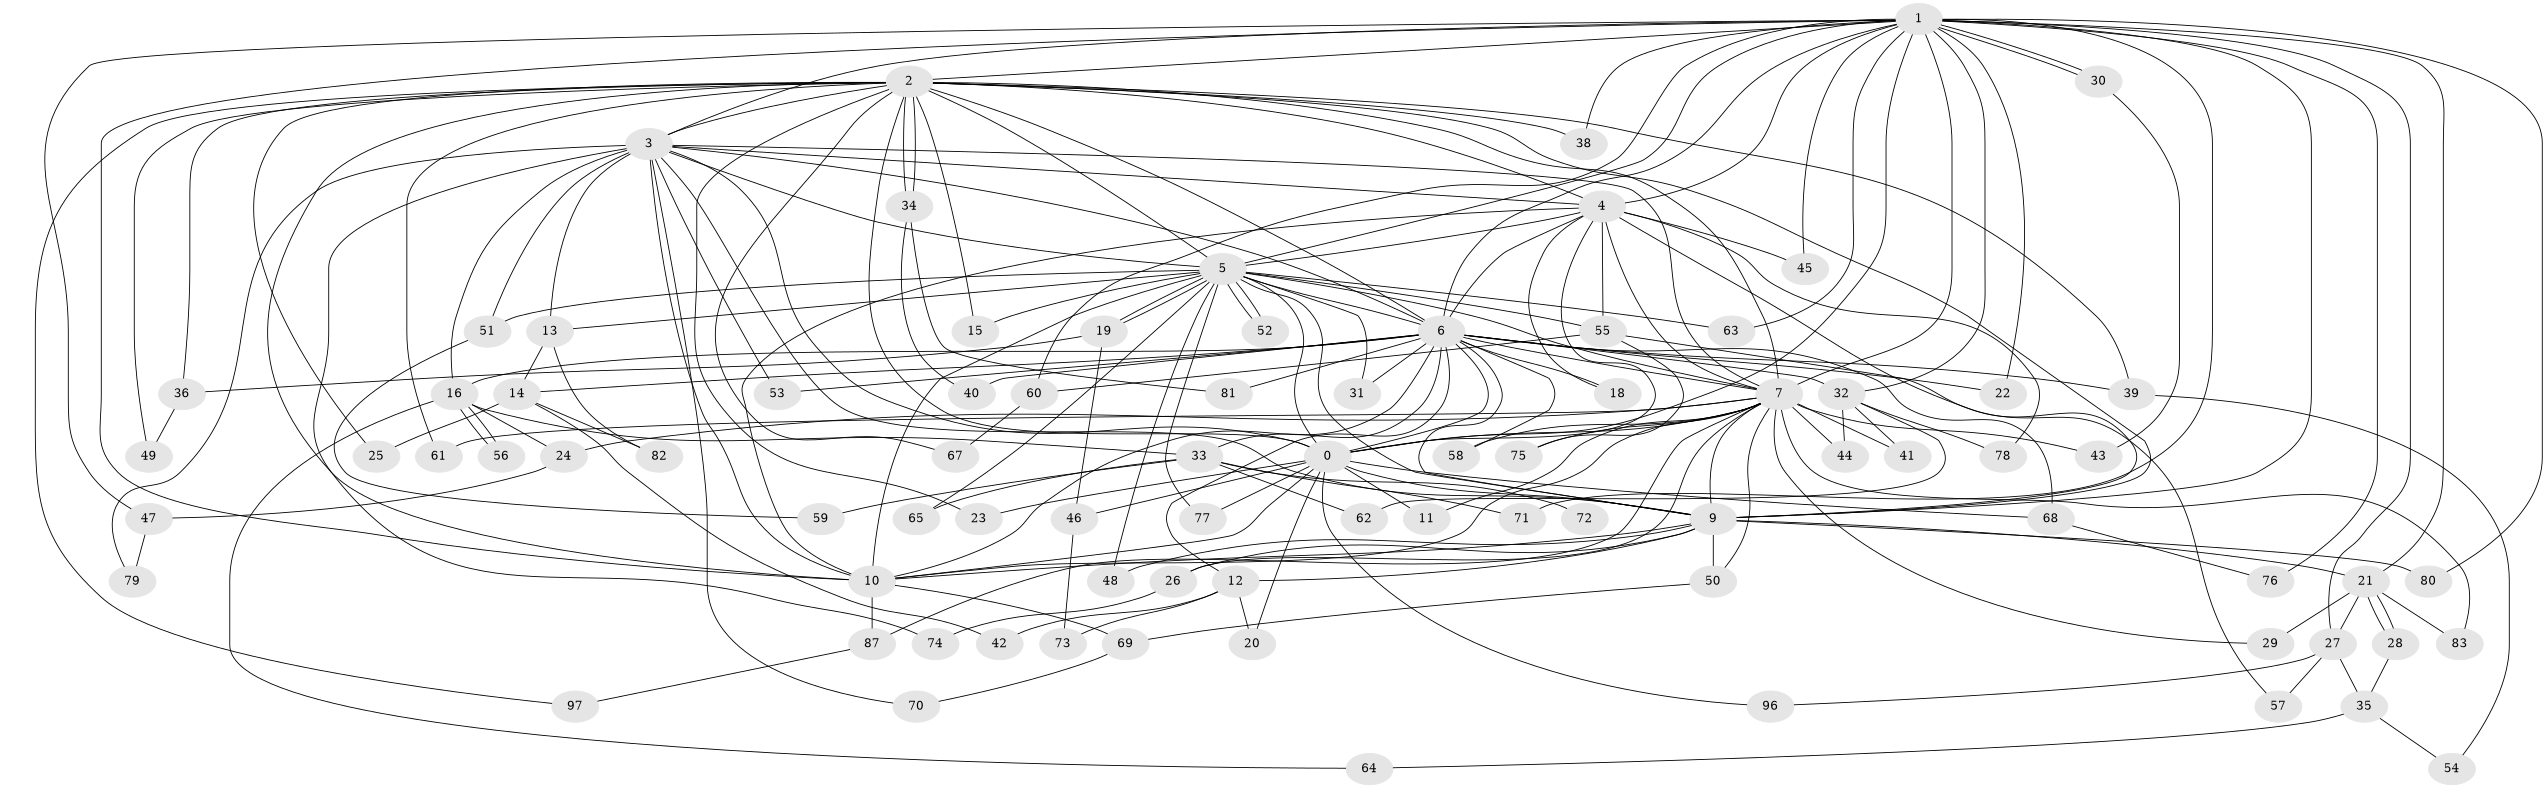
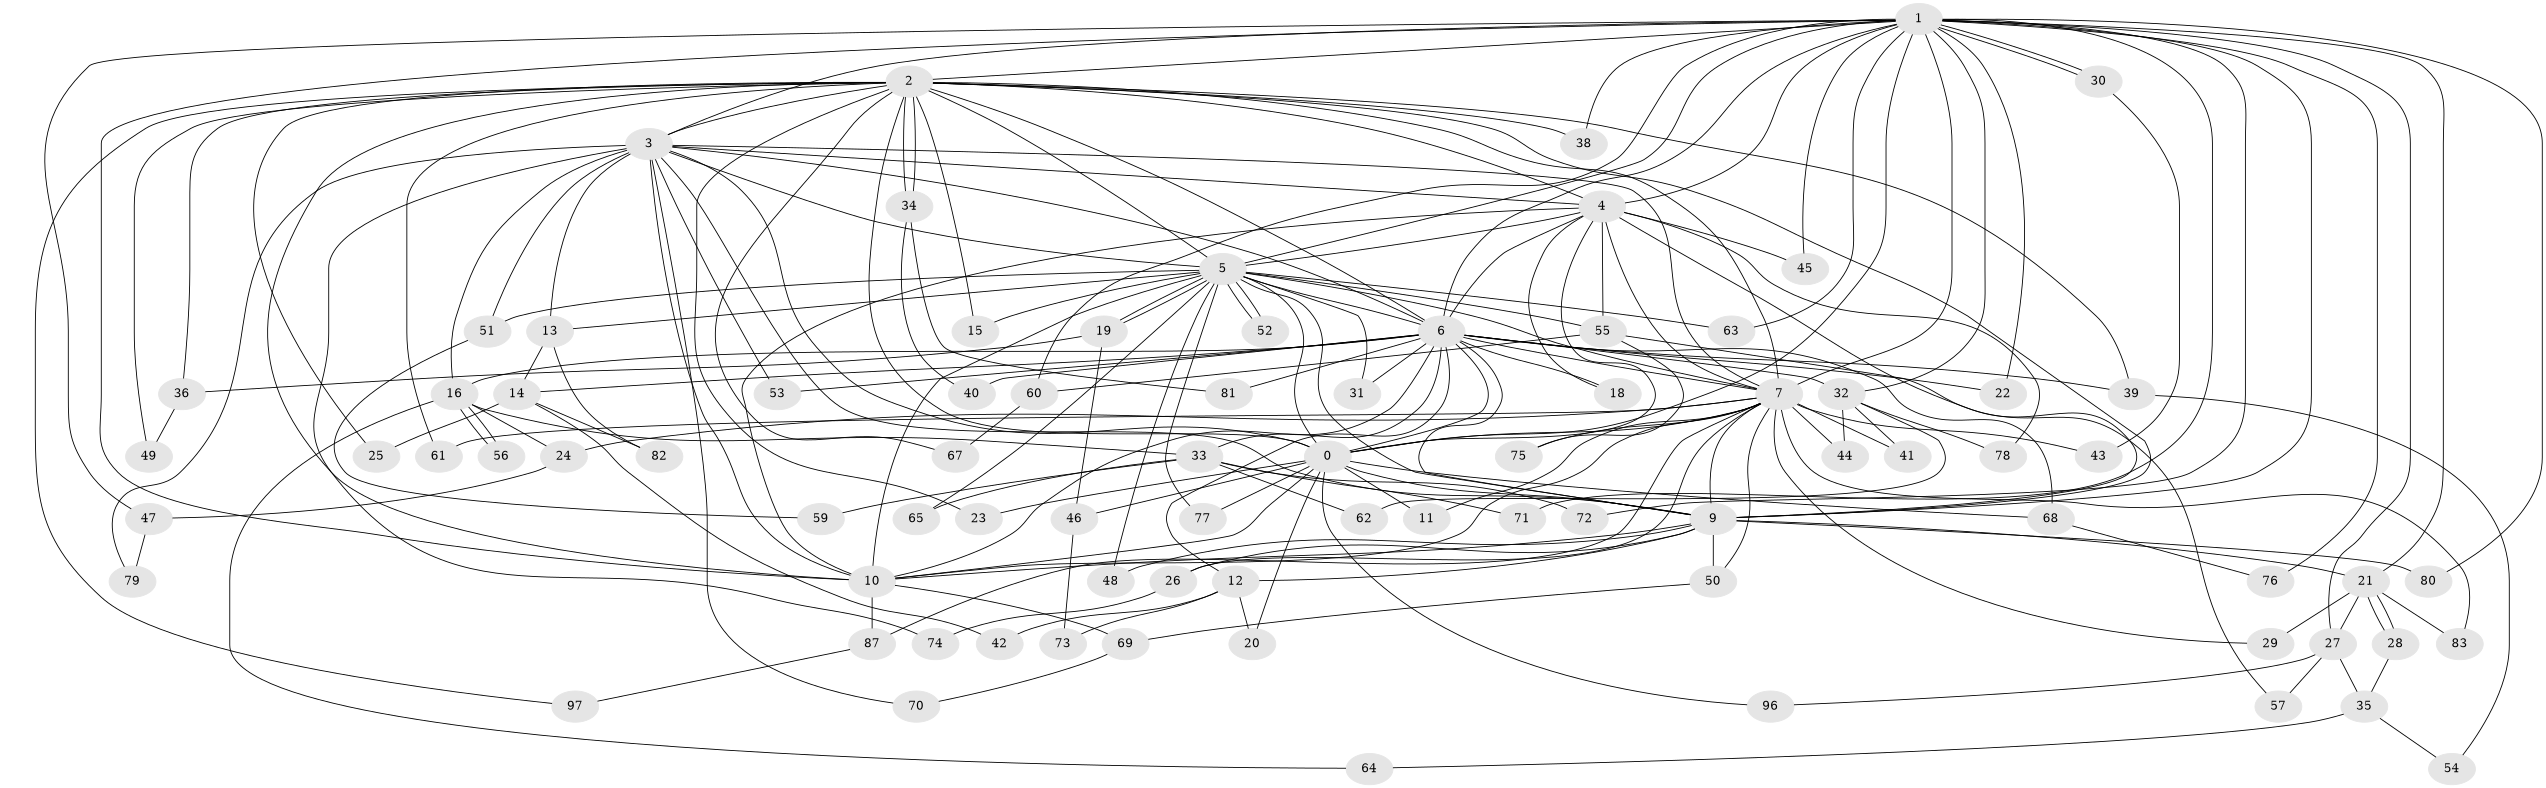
edge "1" -- "72": added
node "58": removed
